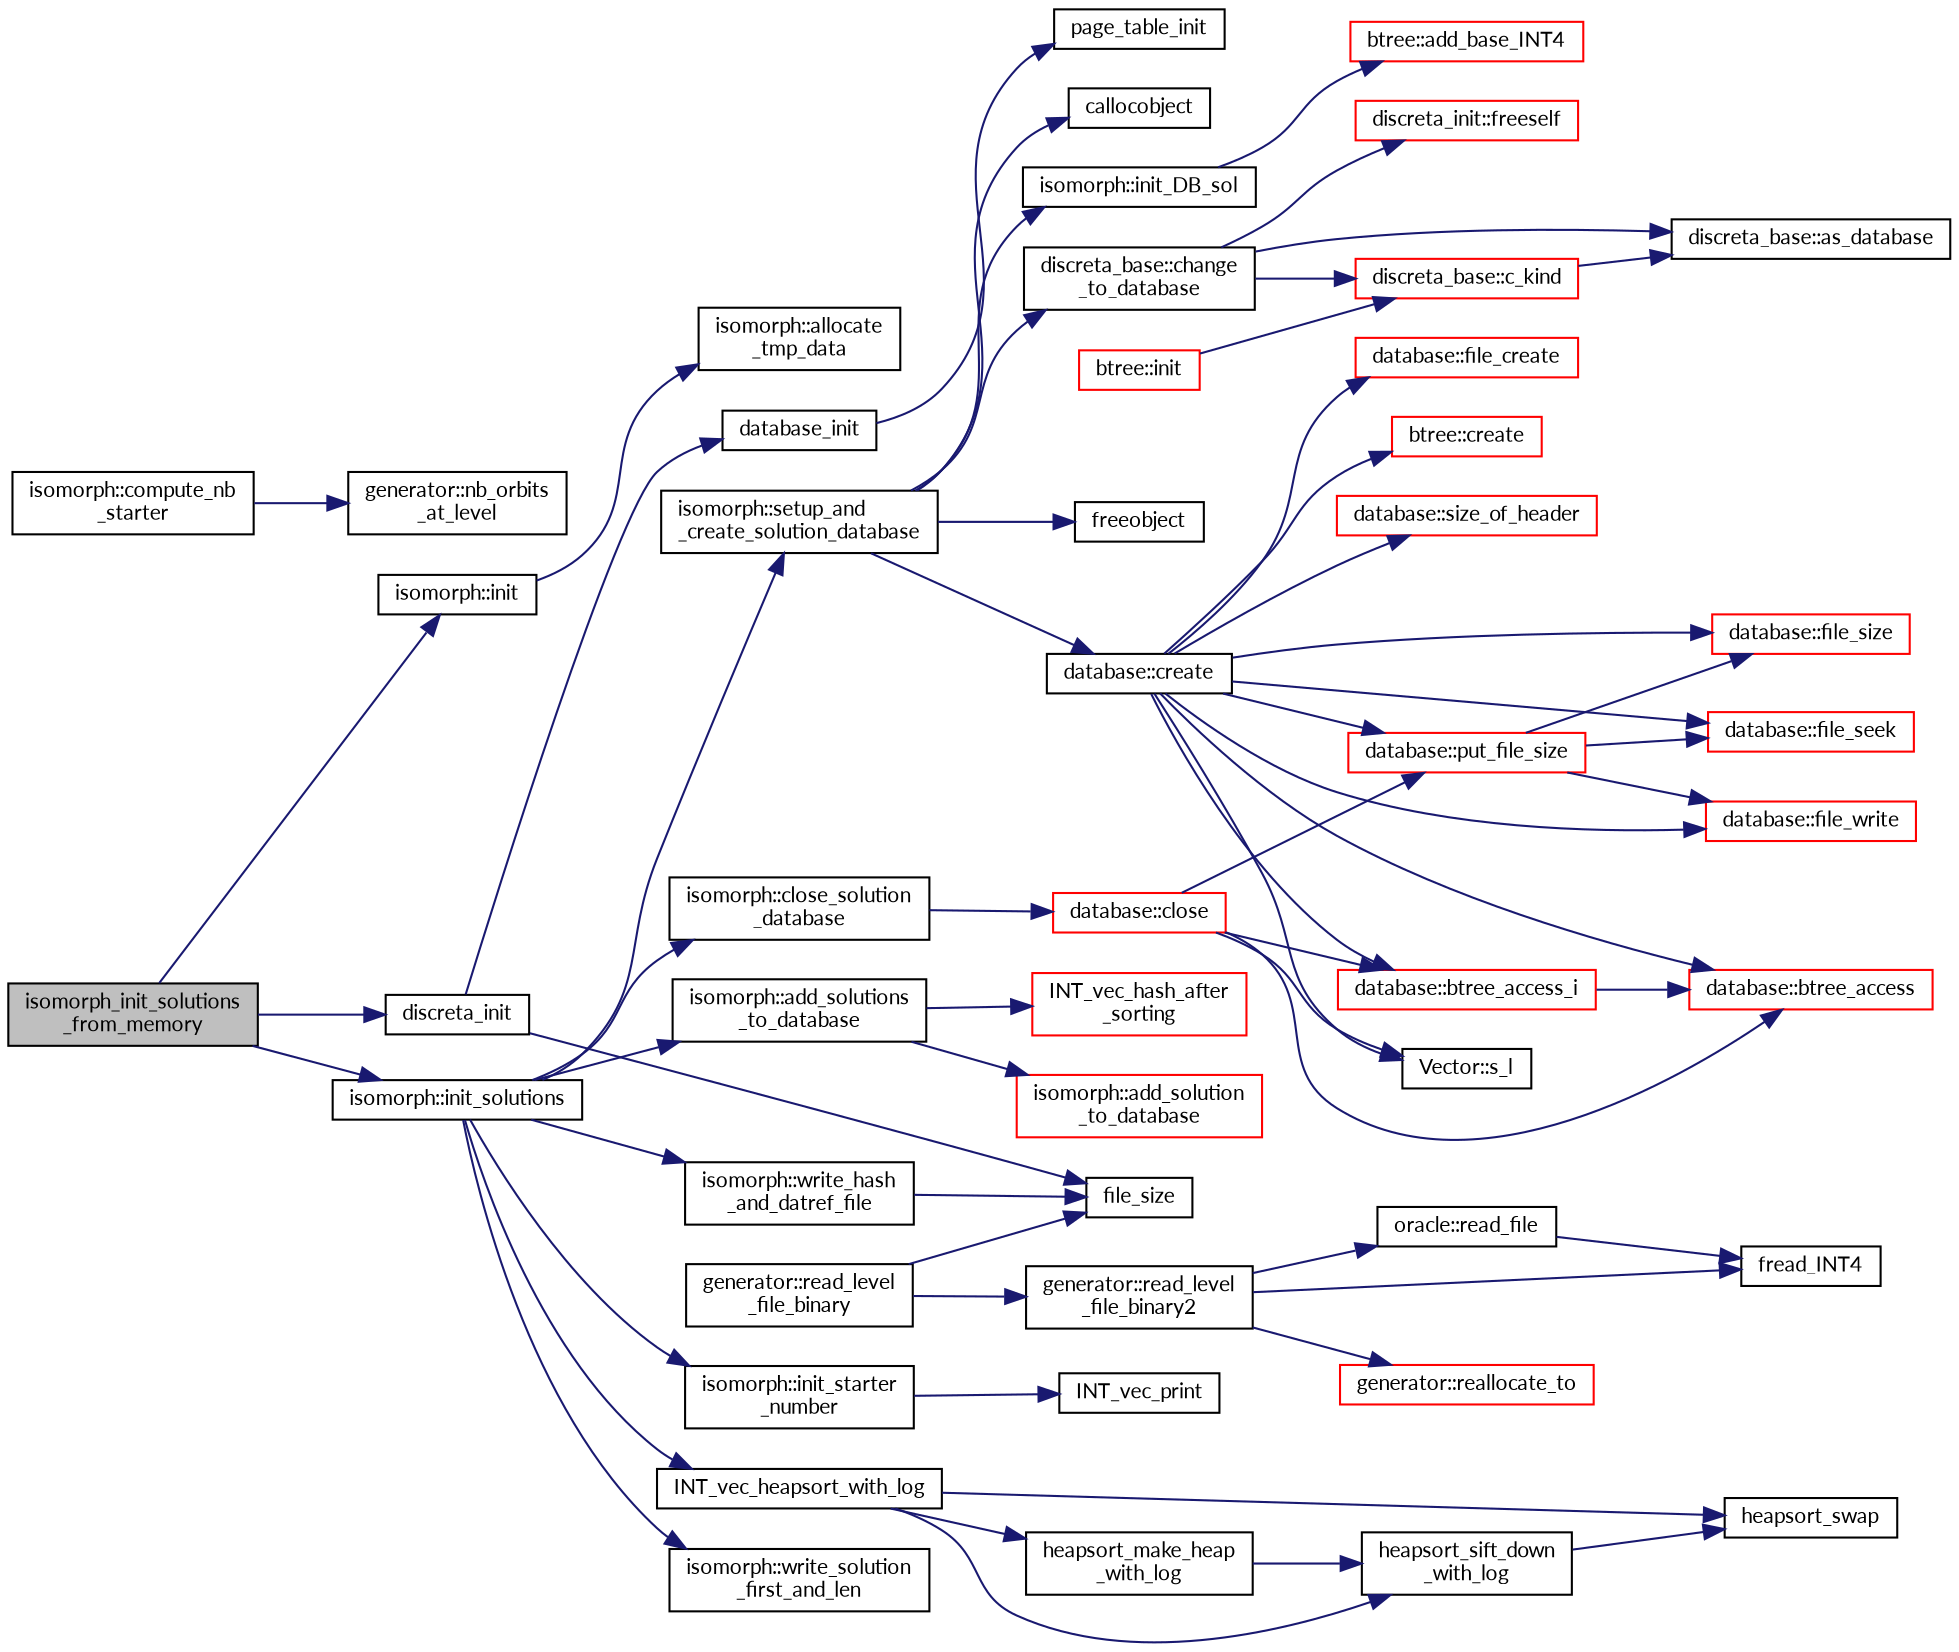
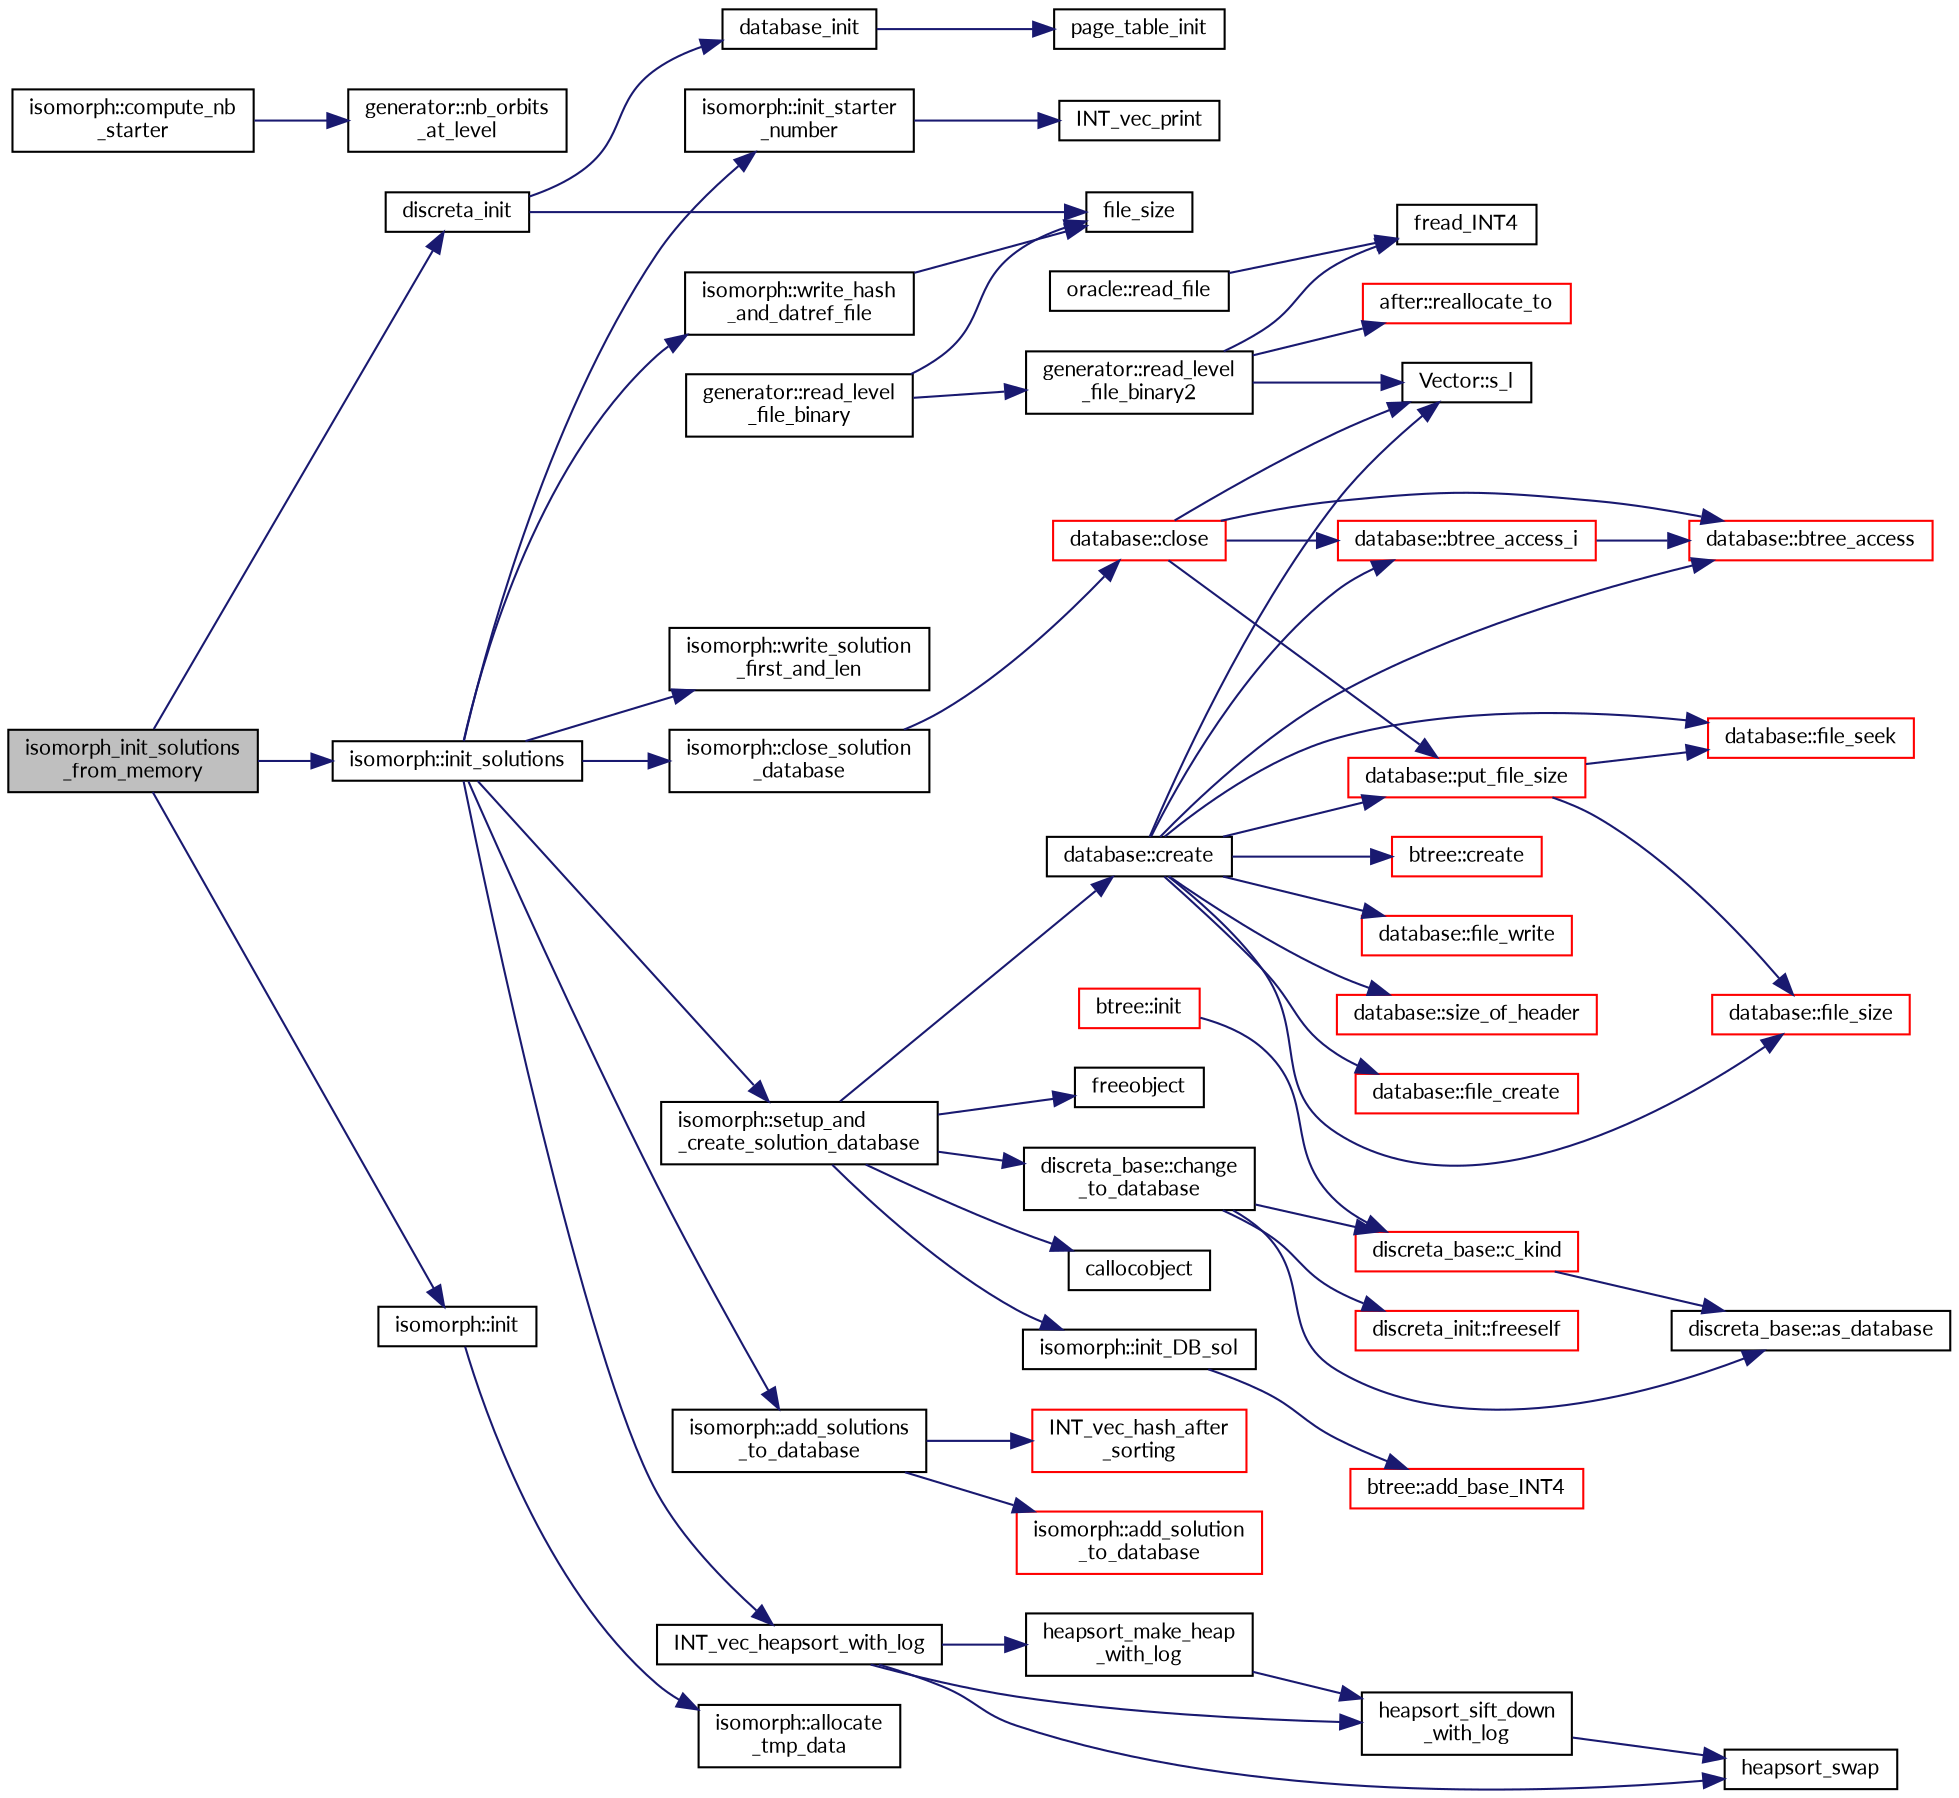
edge "database::put_file_size" -> "database::file_write": removed
edge "generator::read_level _file_binary2" -> "oracle::read_file": now "generator::read_level _file_binary2" -> "Vector::s_l"
node "generator::reallocate_to": label "generator::reallocate_to" -> "after::reallocate_to"
